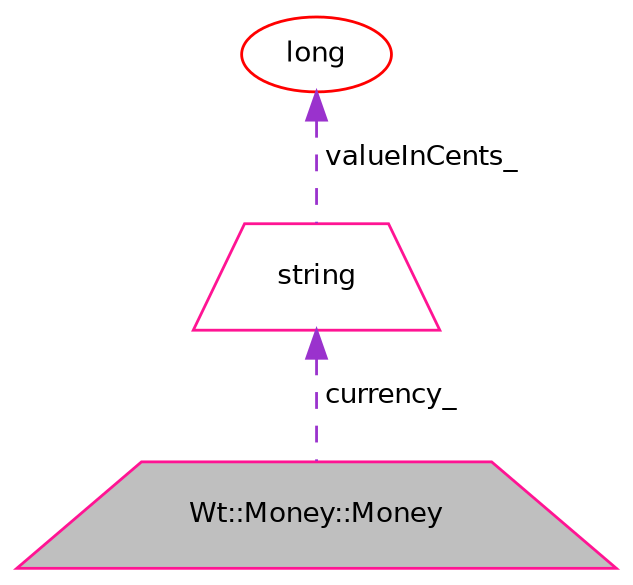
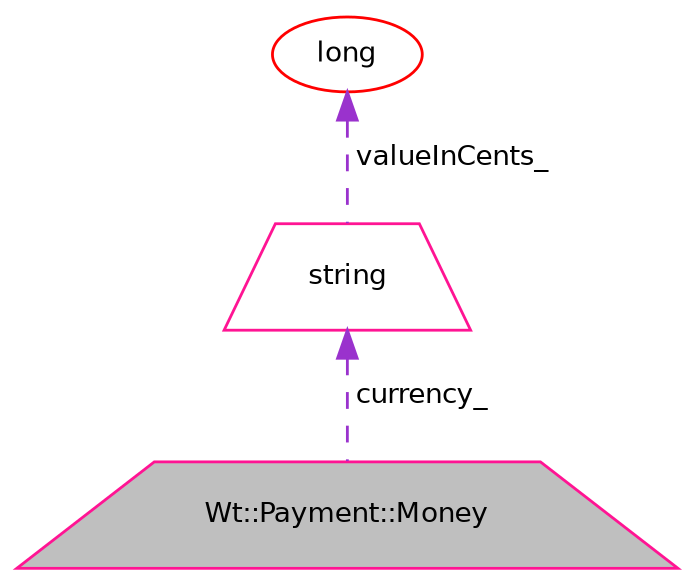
node "Wt::Money::Money": label "Wt::Money::Money" -> "Wt::Payment::Money"
